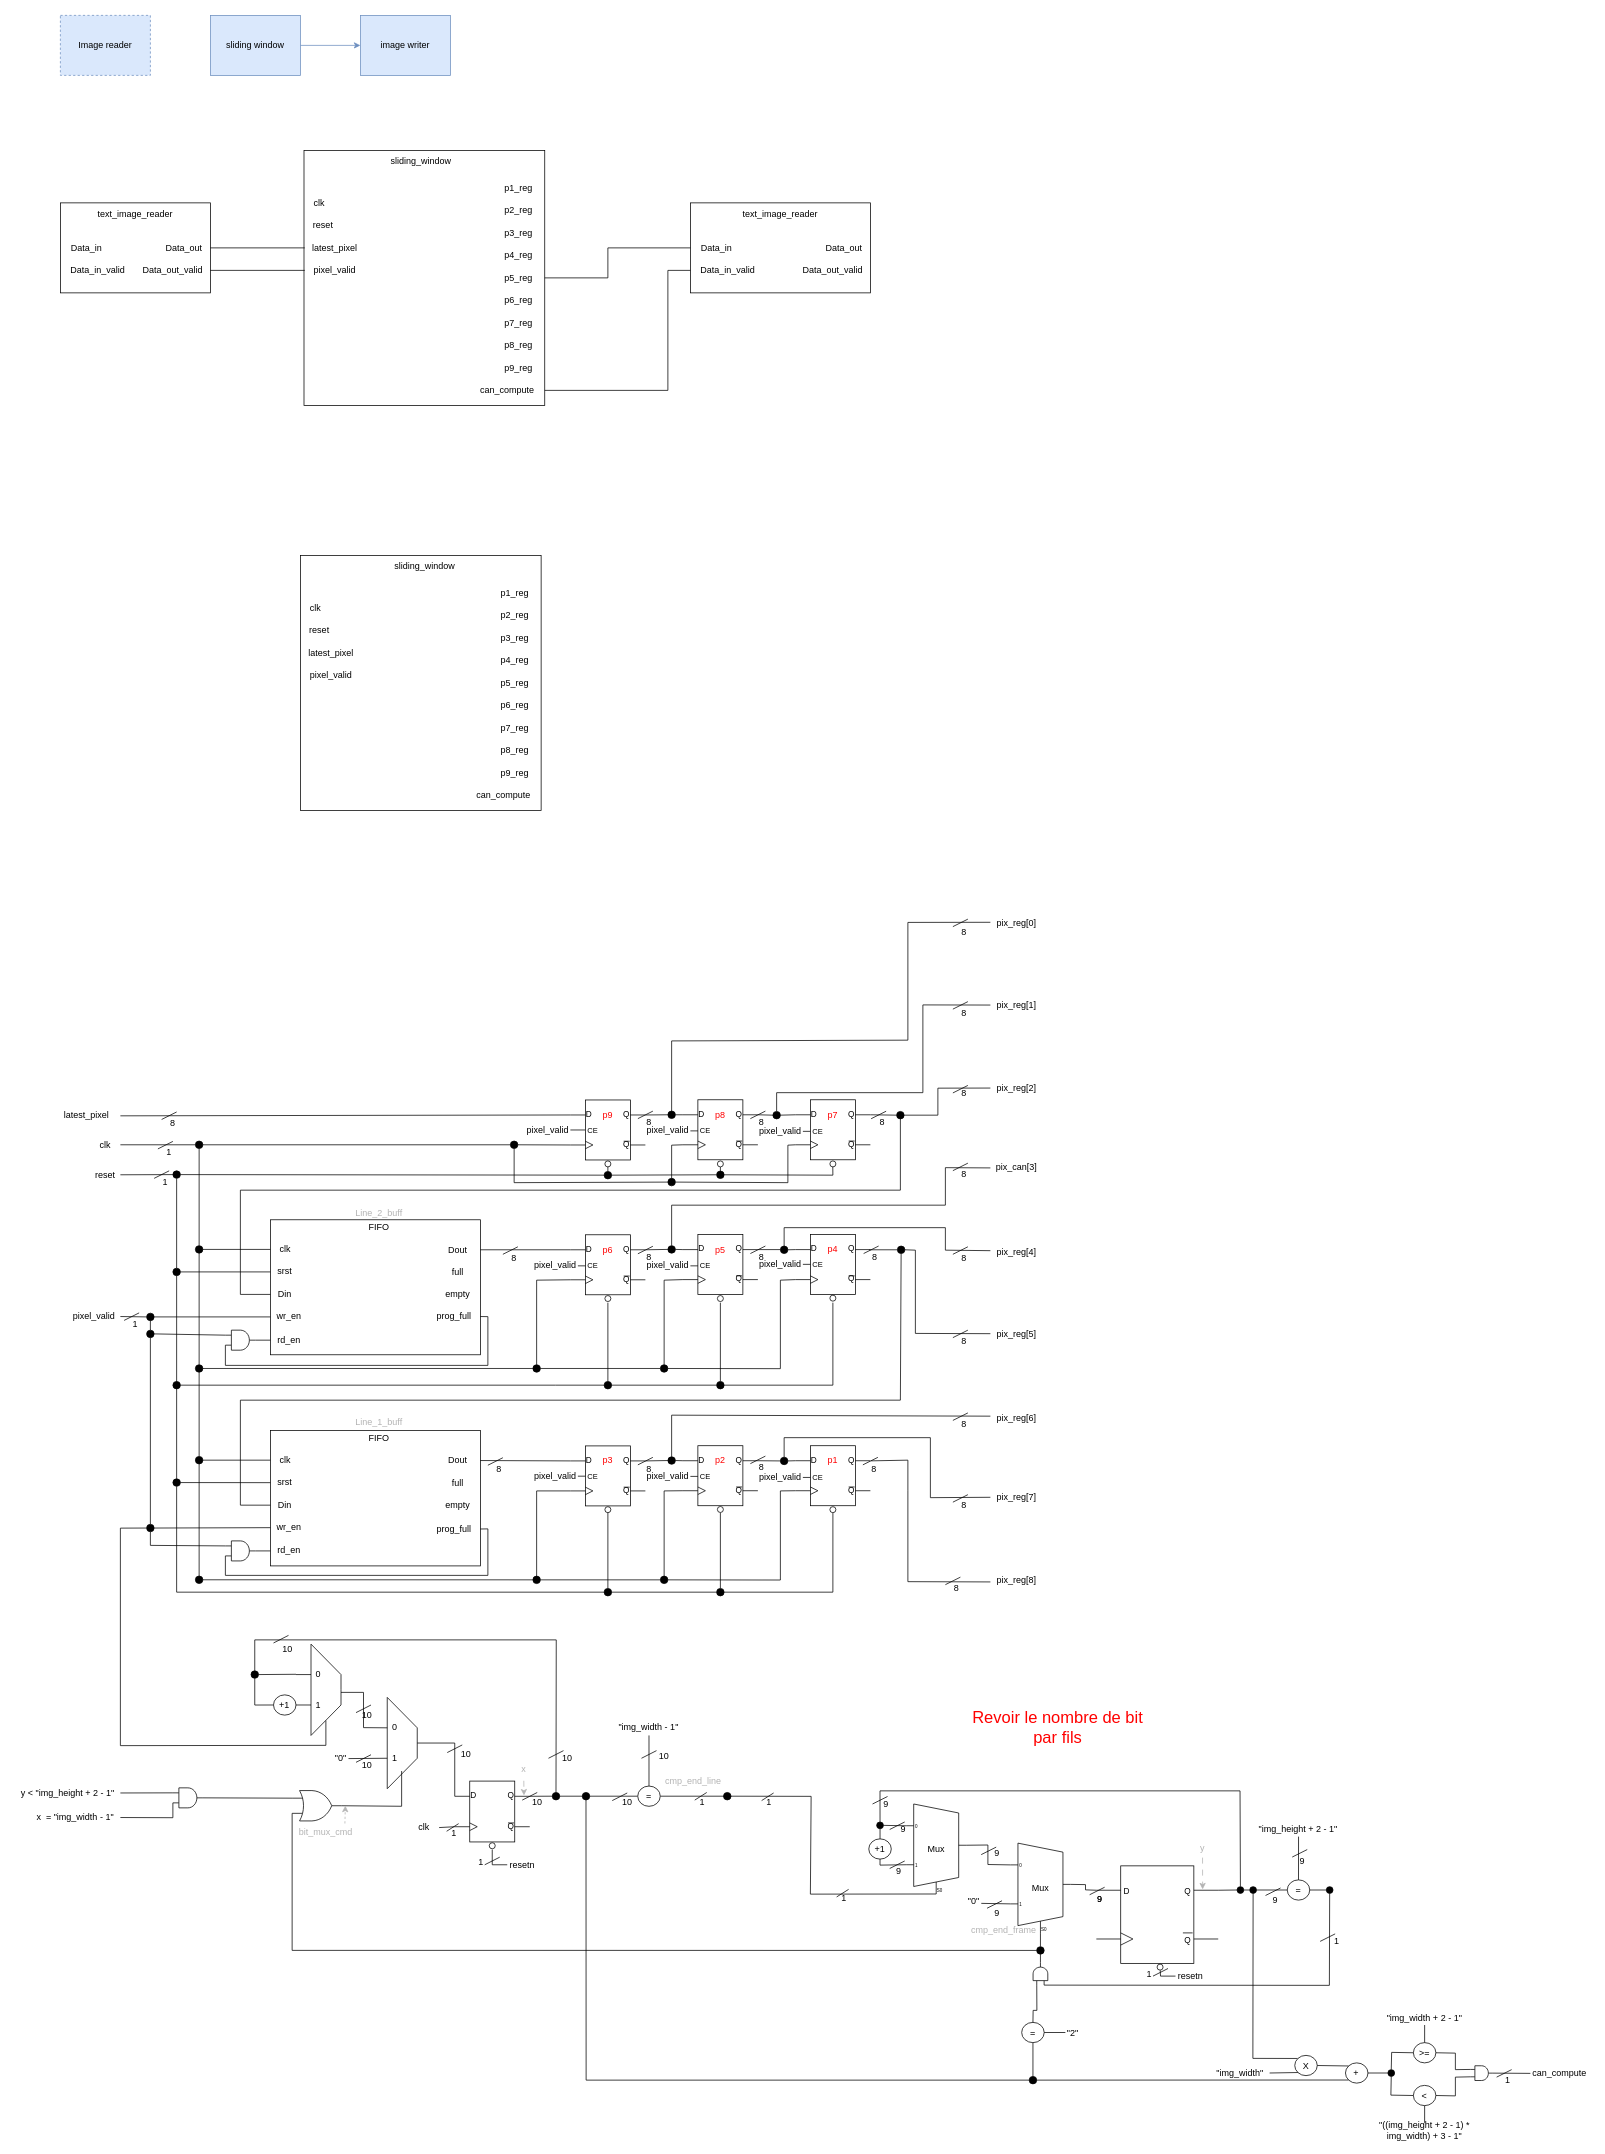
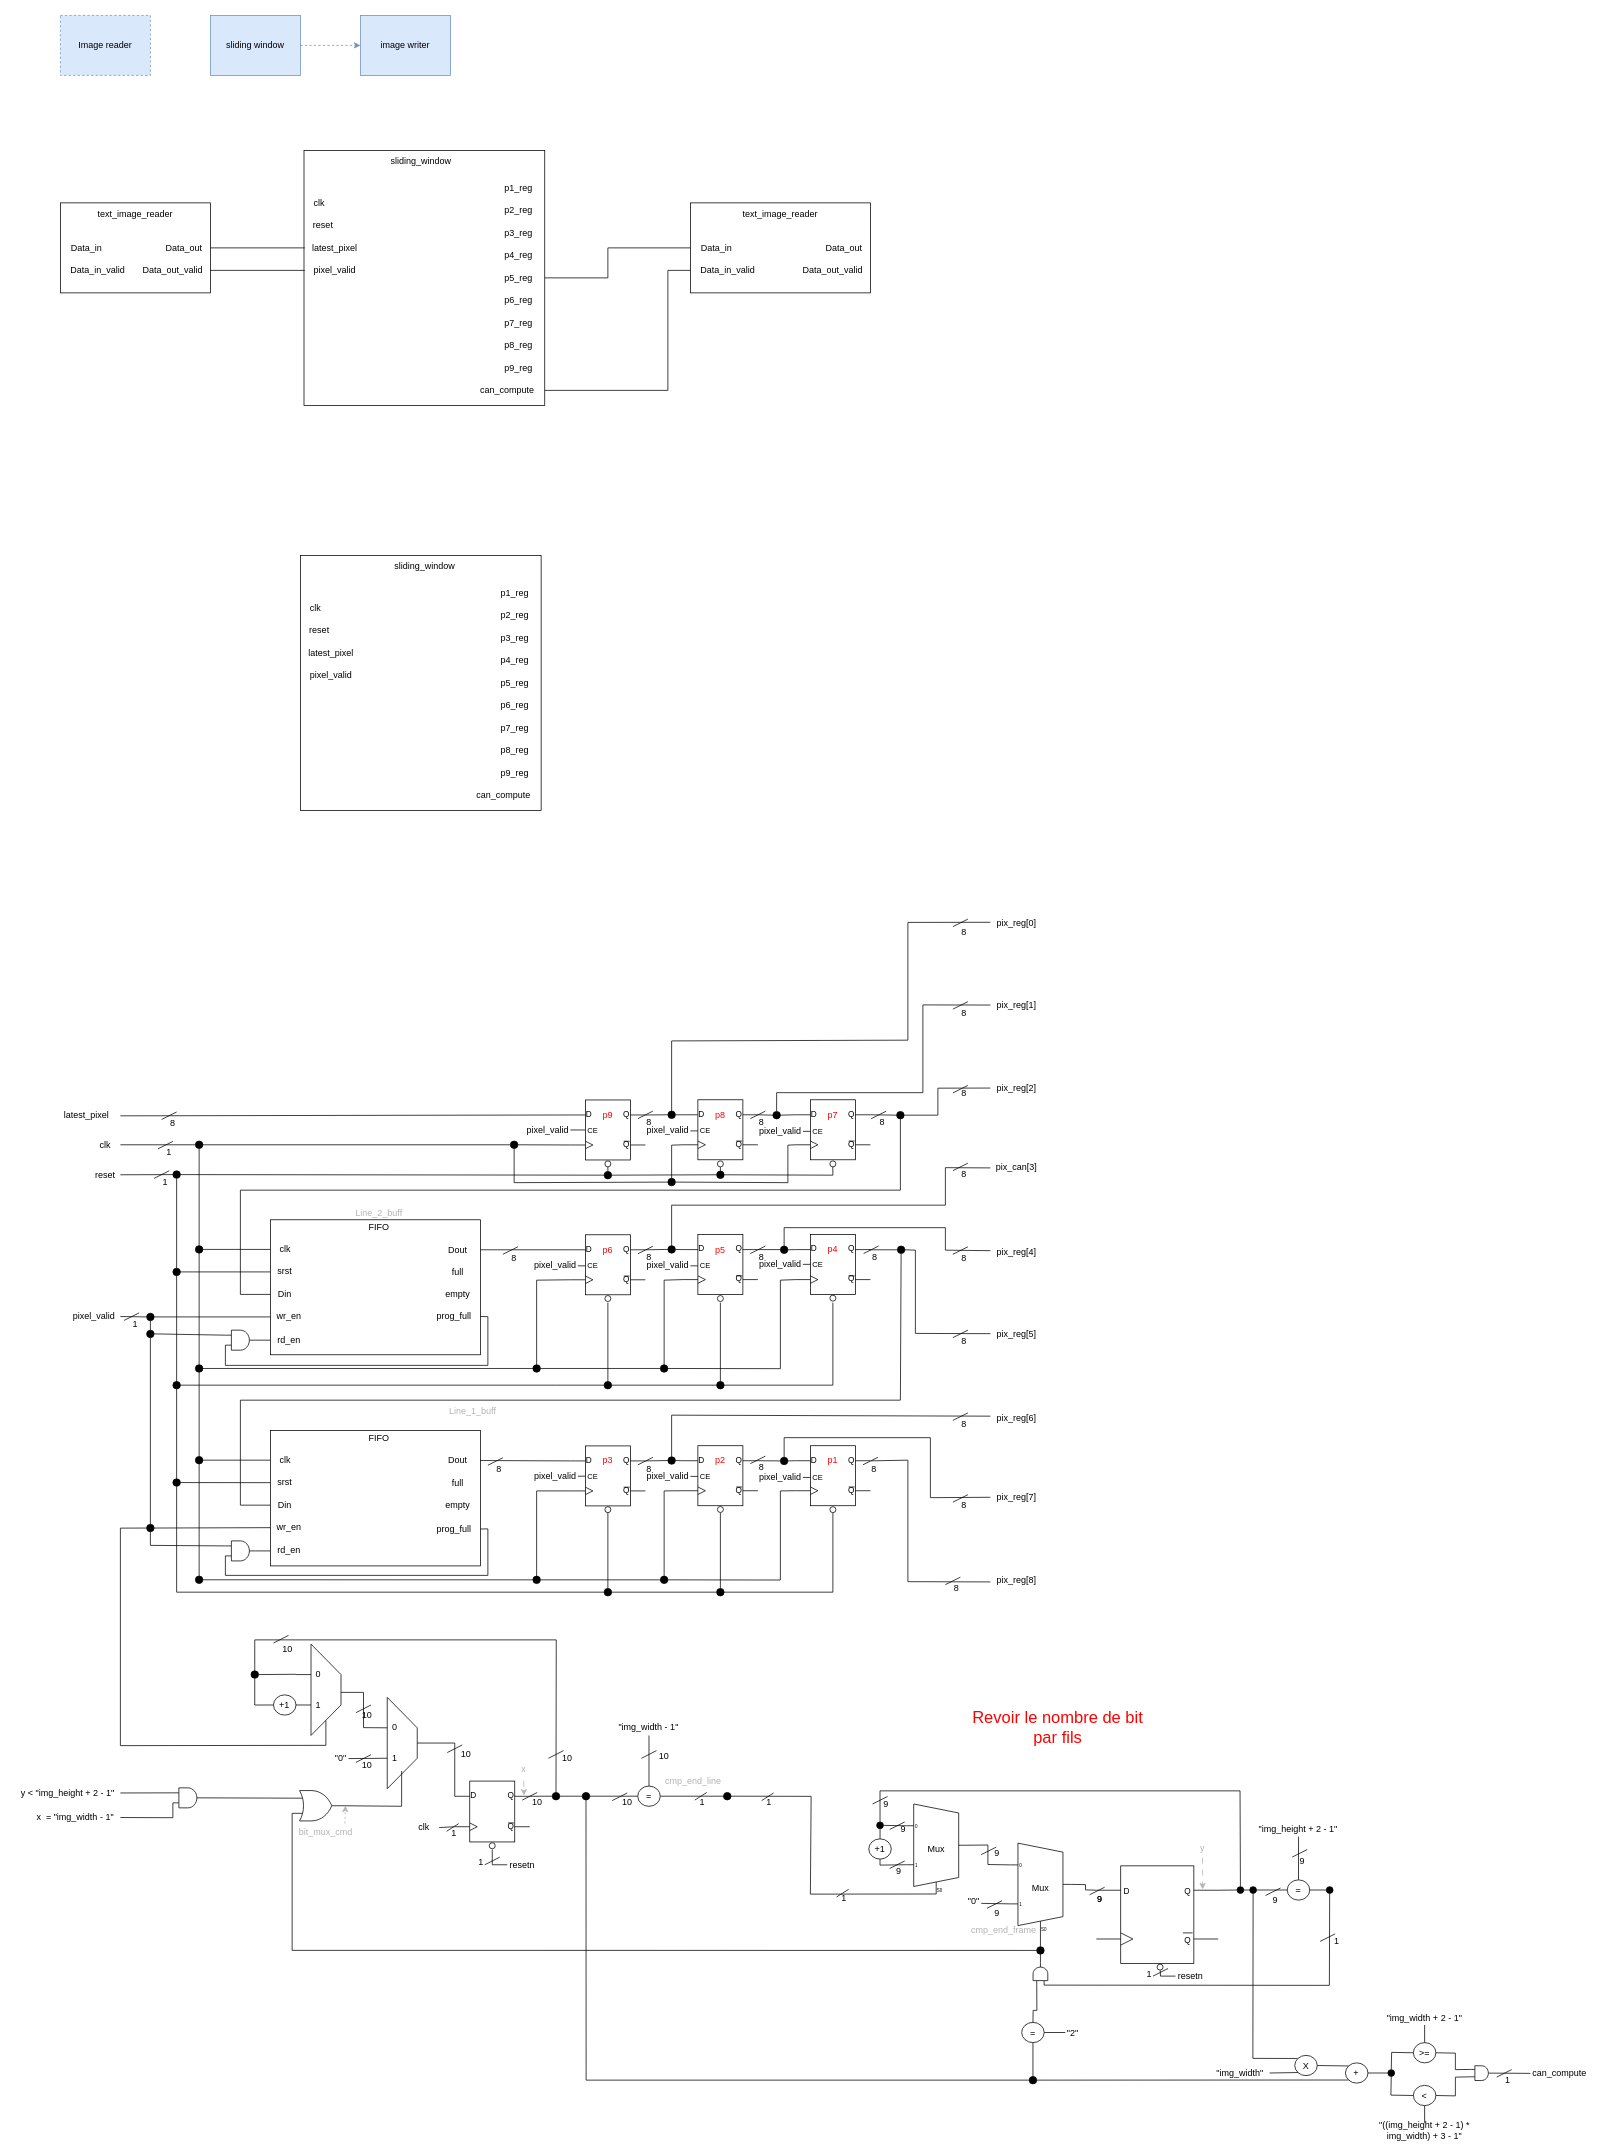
edge "sliding window" -> "image writer": style solid -> dashed
node "Line_1_buff": moved (379, 1422) -> (473, 1411)
